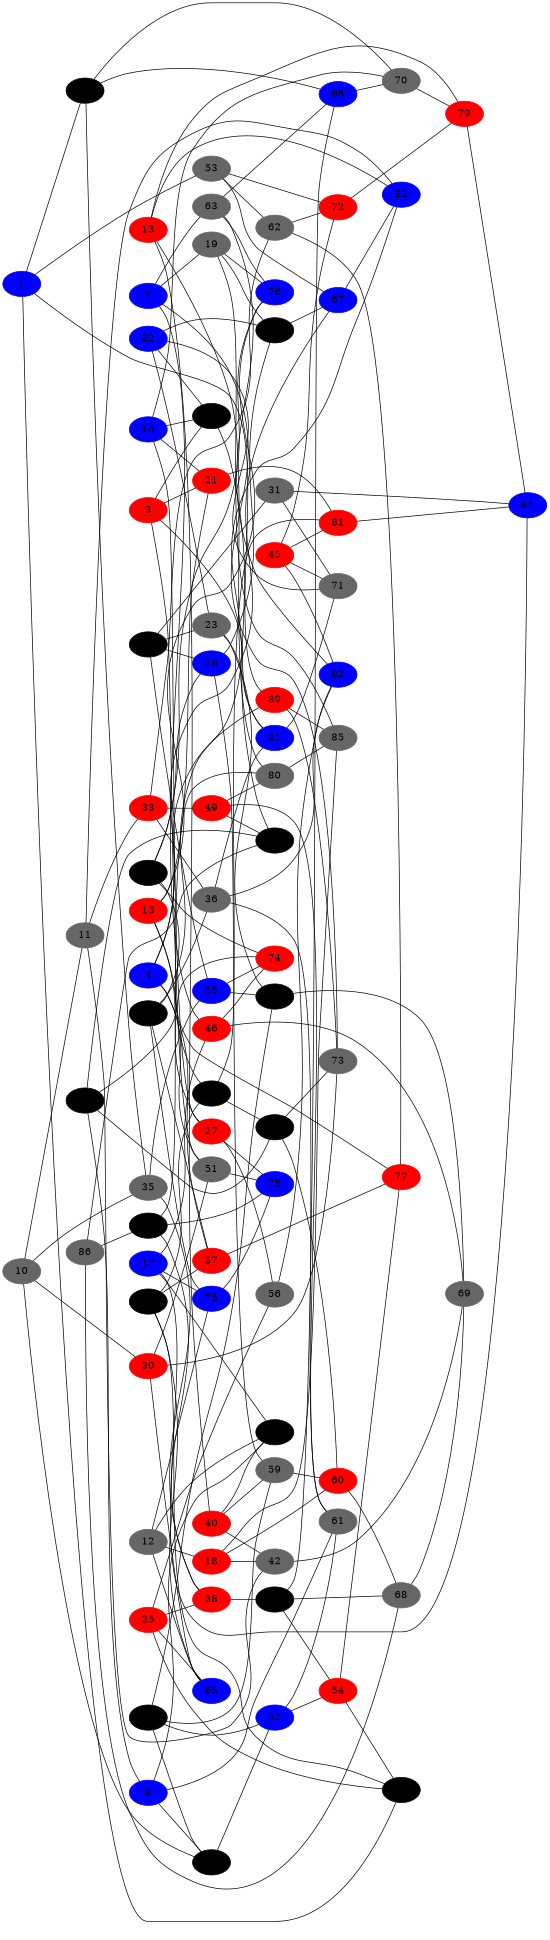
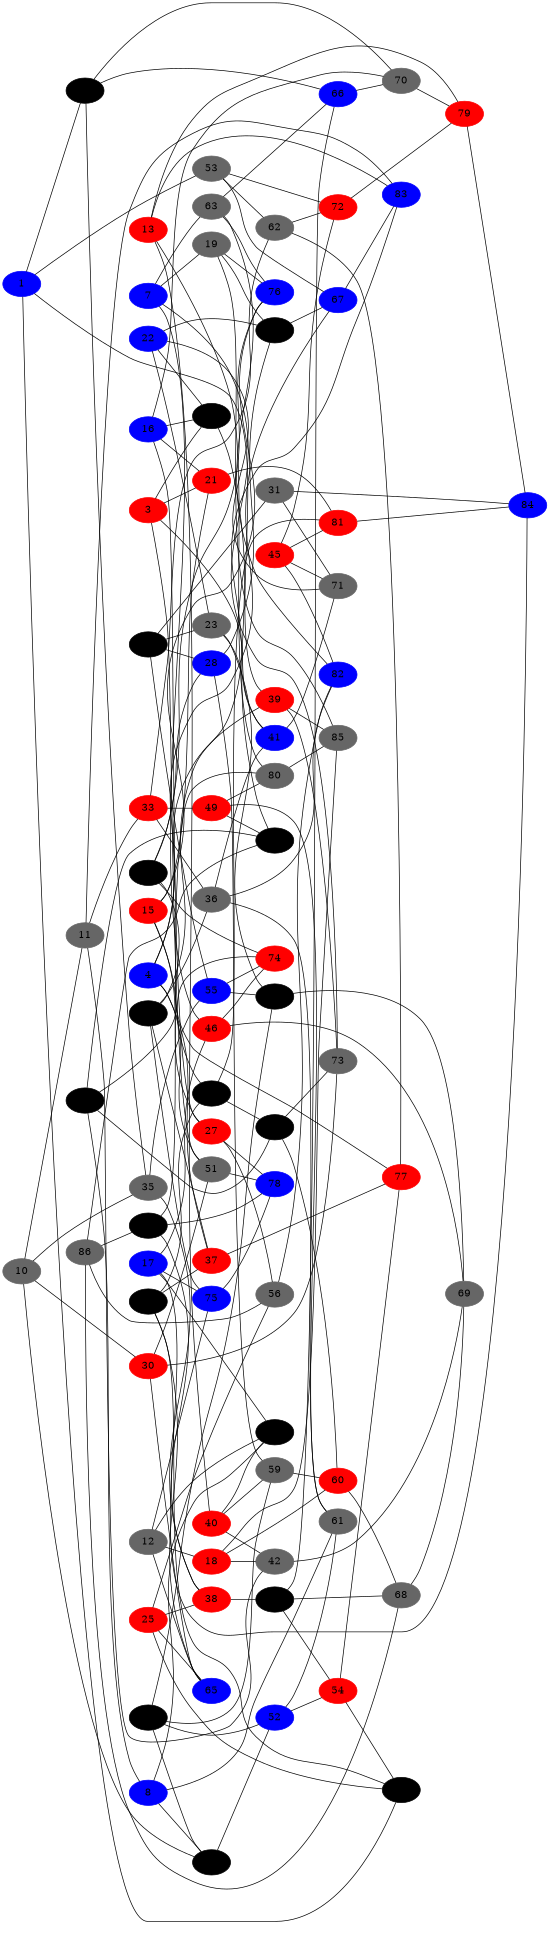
edge "86" -- "56": added
